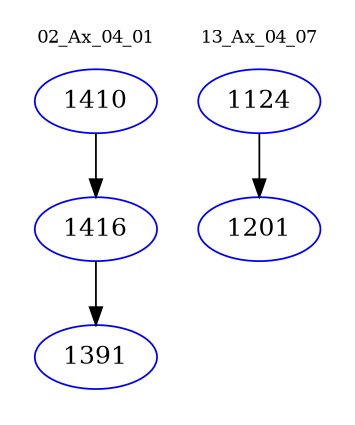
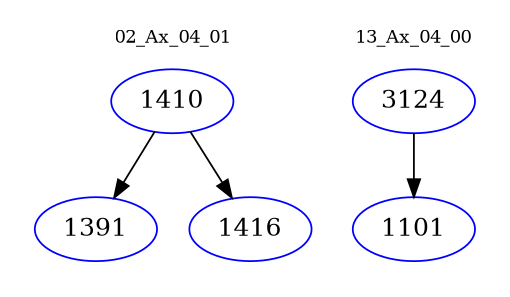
cluster "13_Ax_04_07": label "13_Ax_04_07" -> "13_Ax_04_00"
node "1124": label "1124" -> "3124"
node "1201": label "1201" -> "1101"
edge "1416" -> "1391": now "1410" -> "1391"
